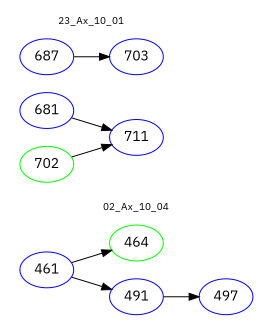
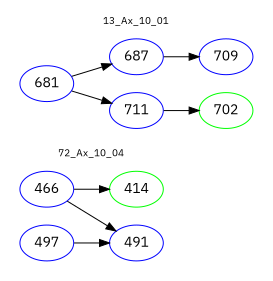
cluster "23_Ax_10_01": label "23_Ax_10_01" -> "13_Ax_10_01"
node "703": label "703" -> "709"
edge "681" -> "687": added
edge "702" -> "711": reversed
cluster "02_Ax_10_04": label "02_Ax_10_04" -> "72_Ax_10_04"
node "464": label "464" -> "414"
node "461": label "461" -> "466"
edge "491" -> "497": reversed
